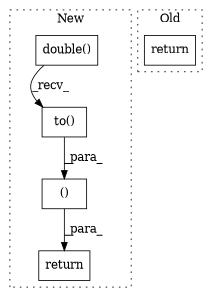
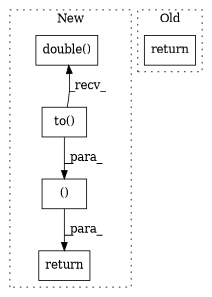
edge "double()" -> "to()": reversed
